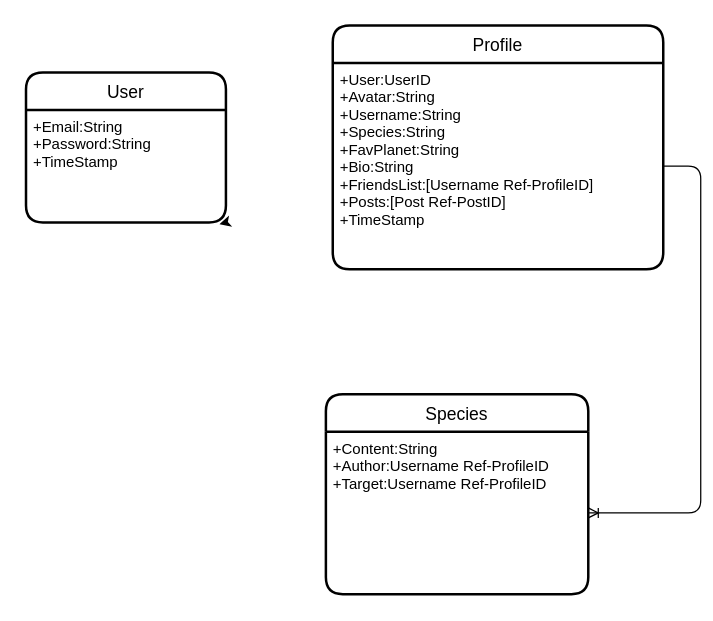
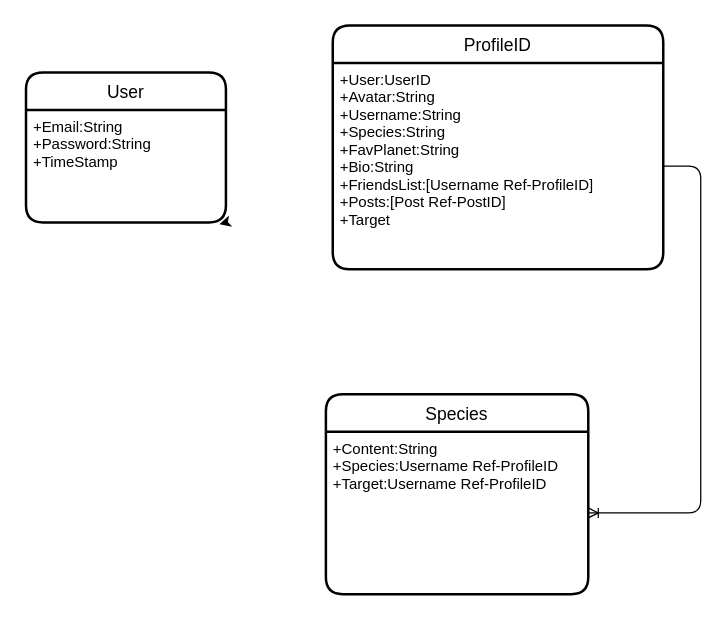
node "Profile": label "Profile" -> "ProfileID"
node "+User:UserID +Avatar:String +Username:String +Species:String +FavPlanet:String +Bio:String +FriendsList:[Username Ref-ProfileID] +Posts:[Post Ref-PostID] +TimeStamp": label "+User:UserID +Avatar:String +Username:String +Species:String +FavPlanet:String +Bio:String +FriendsList:[Username Ref-ProfileID] +Posts:[Post Ref-PostID] +TimeStamp" -> "+User:UserID +Avatar:String +Username:String +Species:String +FavPlanet:String +Bio:String +FriendsList:[Username Ref-ProfileID] +Posts:[Post Ref-PostID] +Target"
node "+Content:String +Author:Username Ref-ProfileID +Target:Username Ref-ProfileID": label "+Content:String +Author:Username Ref-ProfileID +Target:Username Ref-ProfileID" -> "+Content:String +Species:Username Ref-ProfileID +Target:Username Ref-ProfileID"
